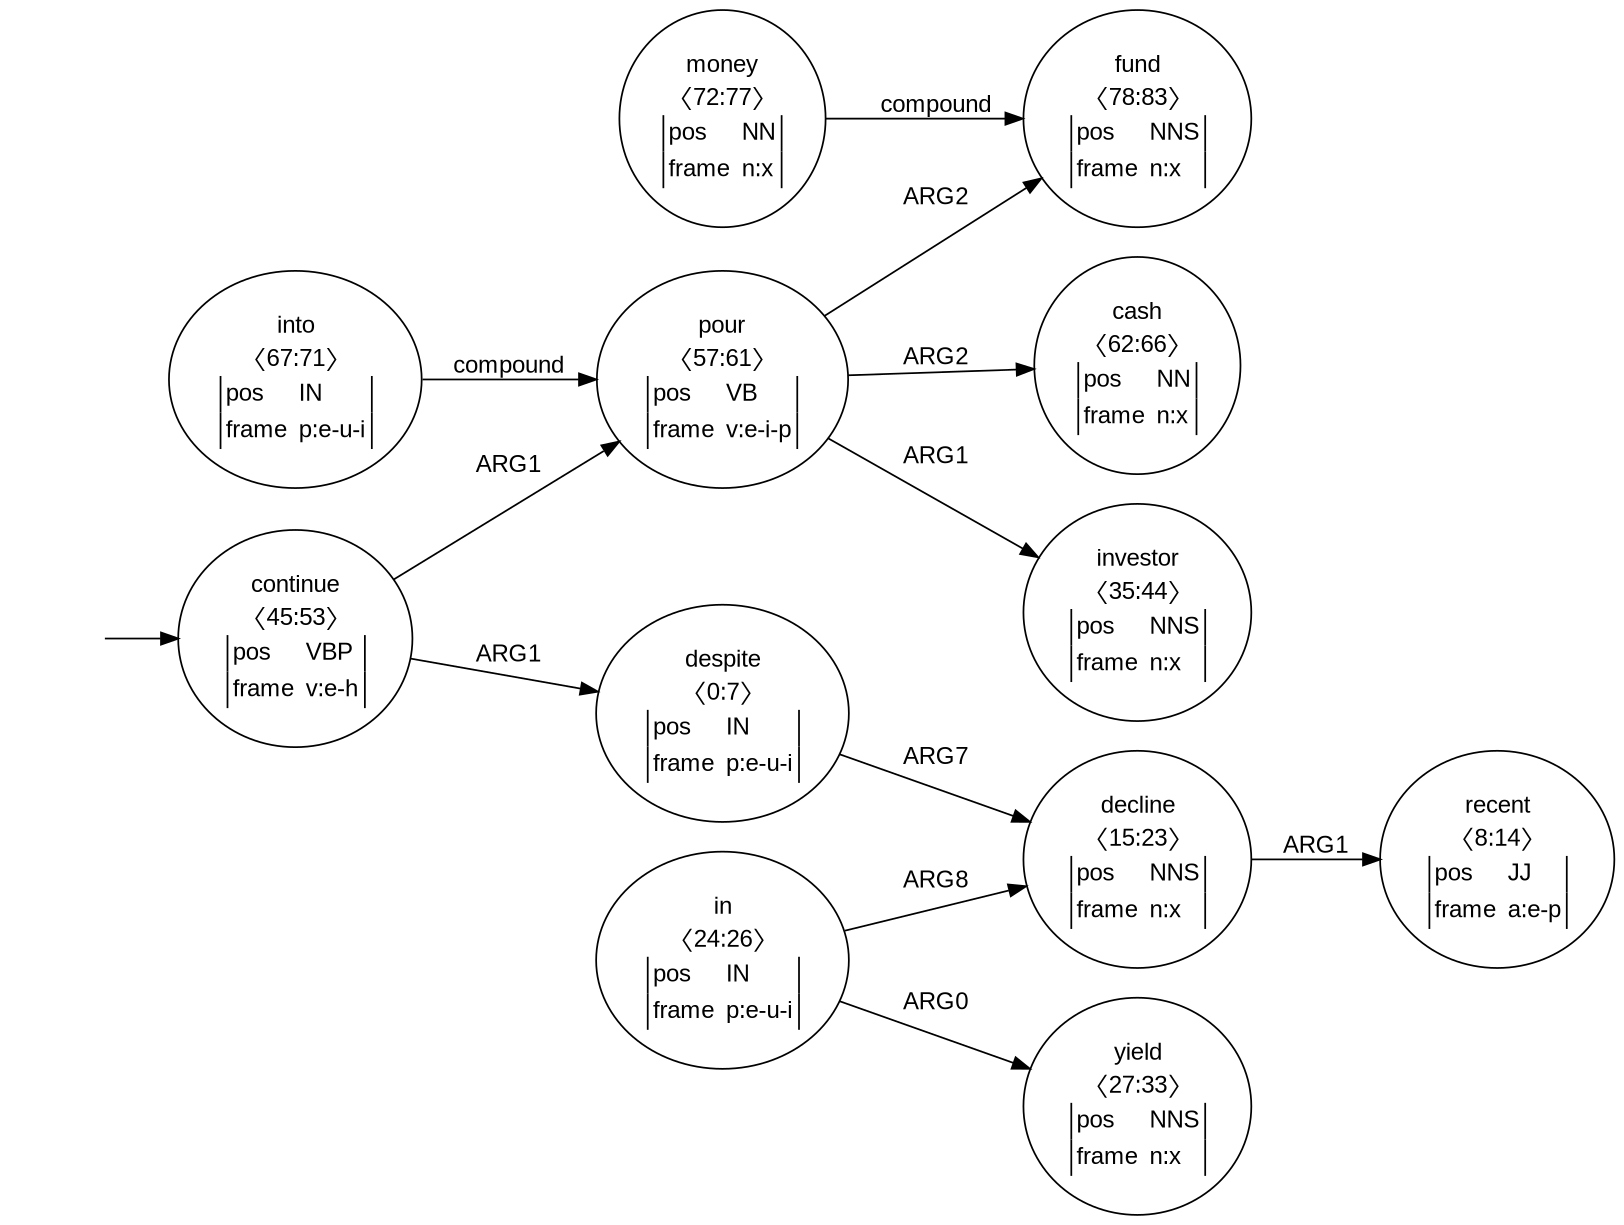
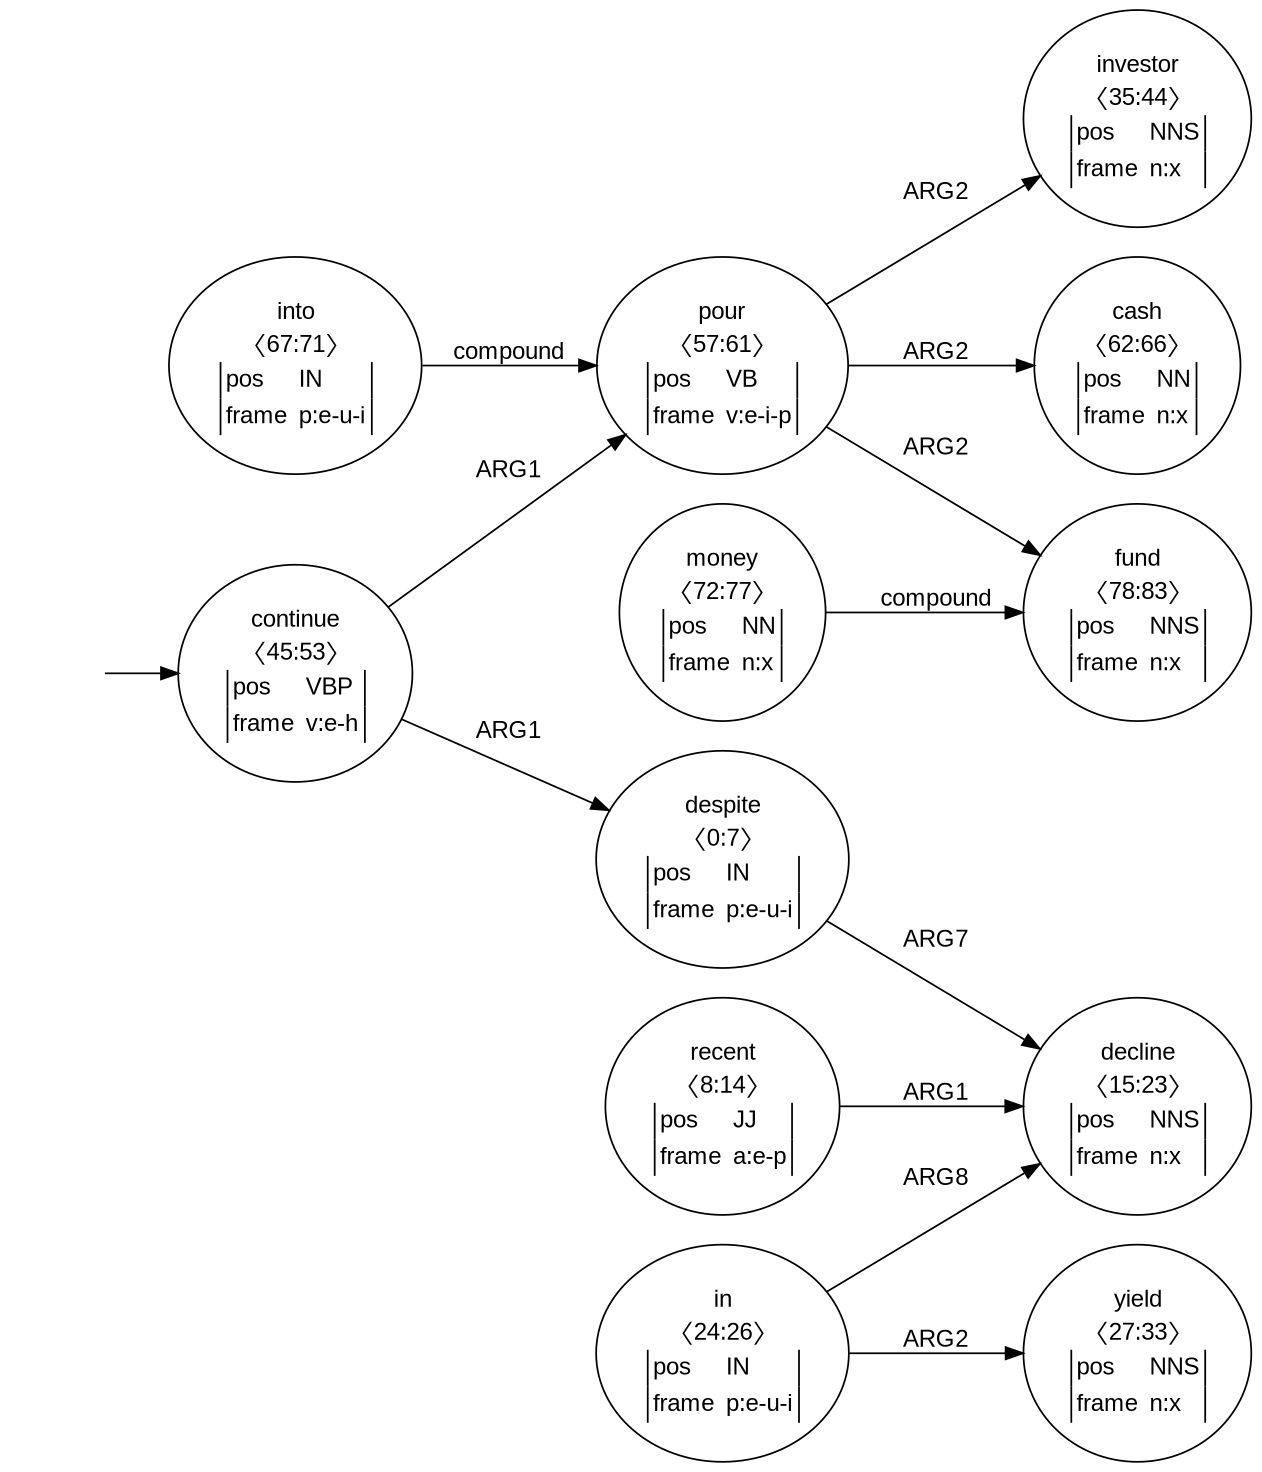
edge "pour" -> "investor": label "ARG1" -> "ARG2"
edge "decline" -> "recent": reversed
edge "in" -> "yield": label "ARG0" -> "ARG2"
